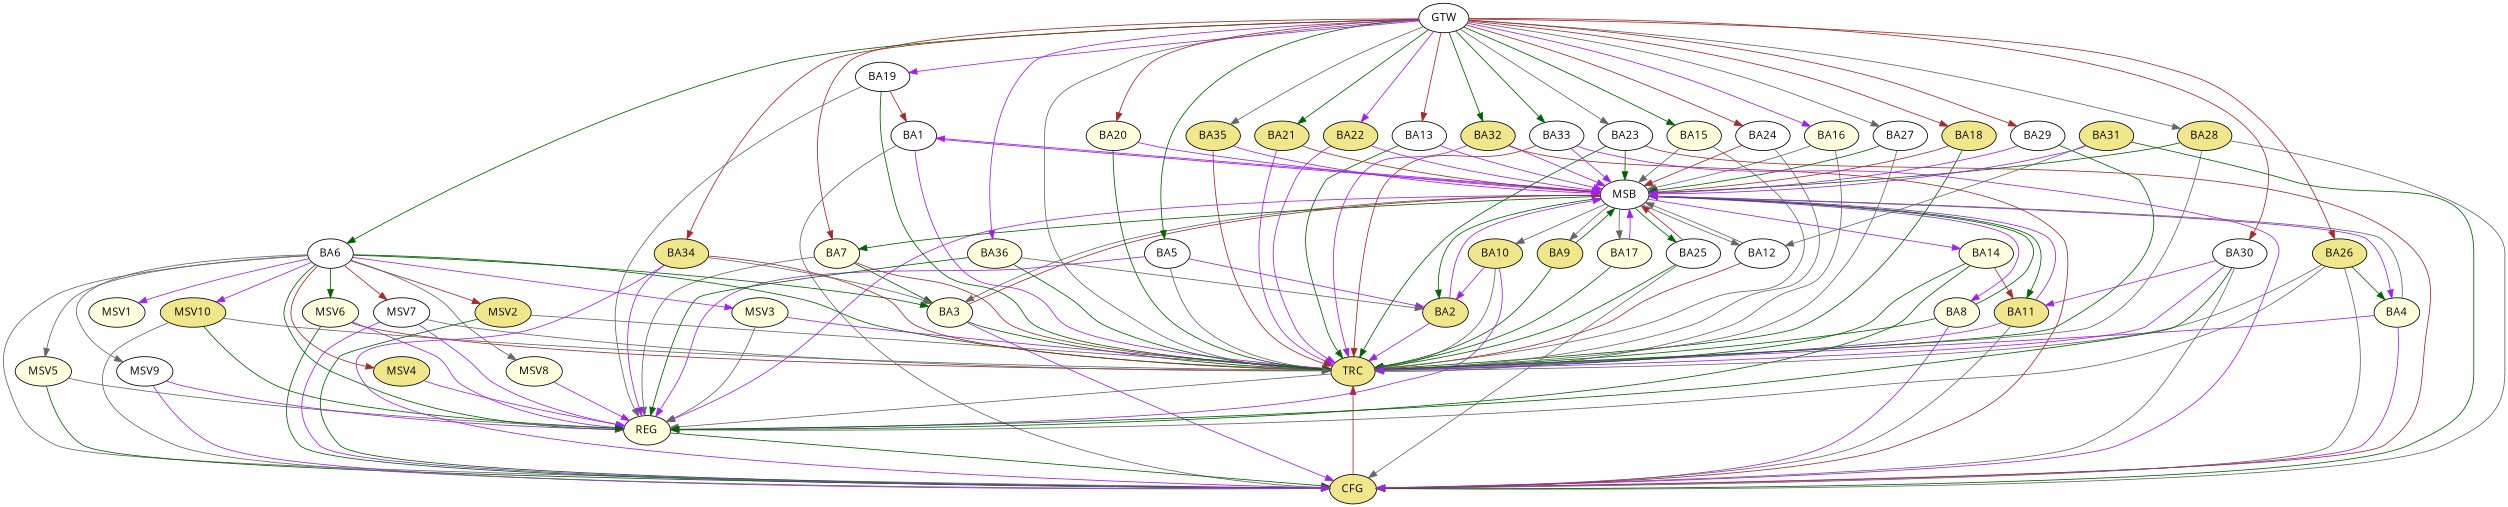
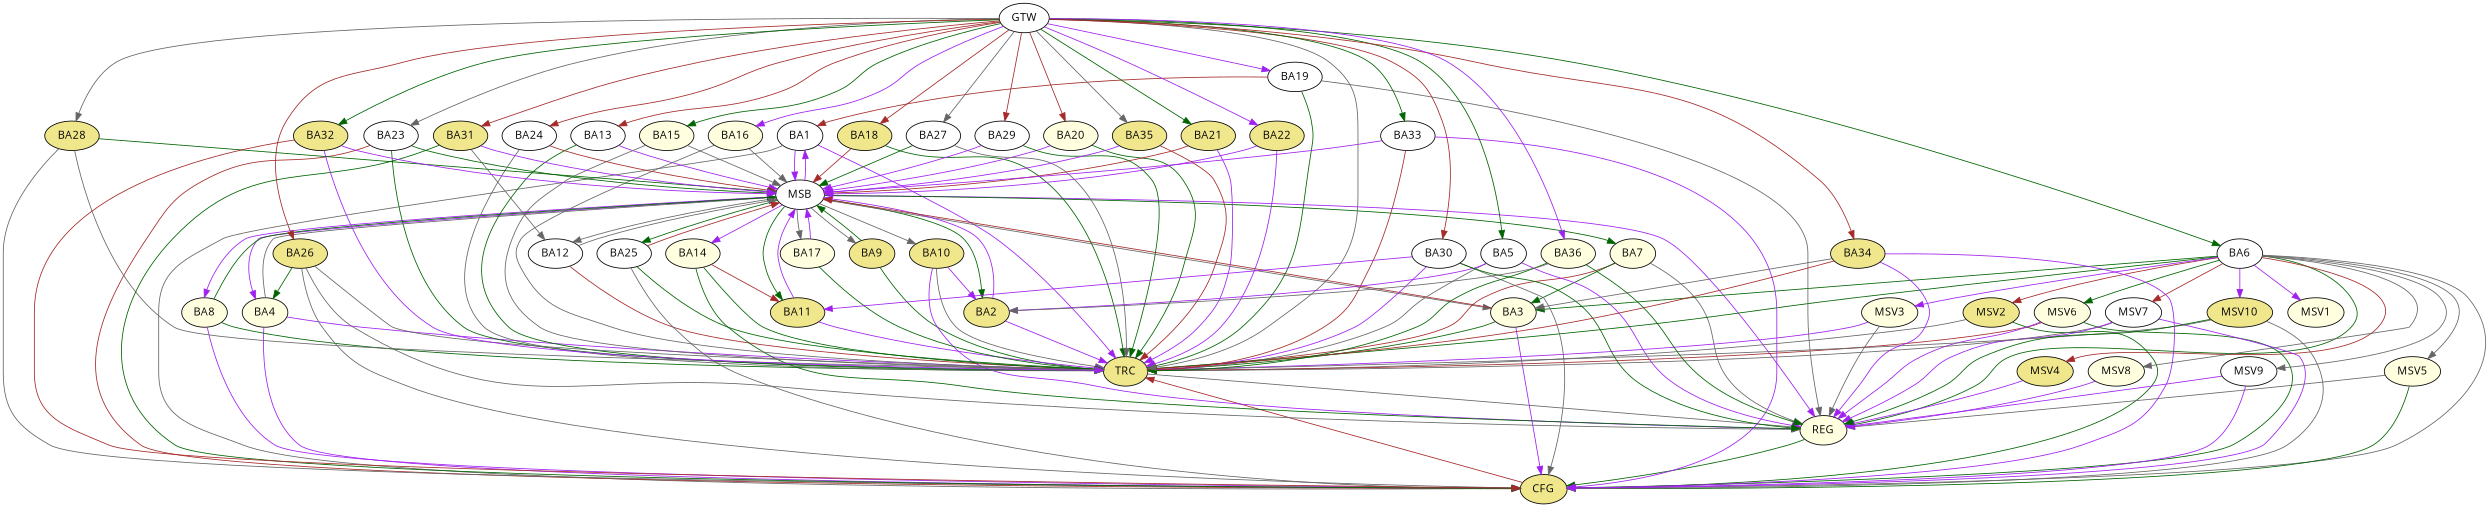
edge "GTW" -> "BA7": now "GTW" -> "BA31"
edge "BA11" -> "CFG": removed
